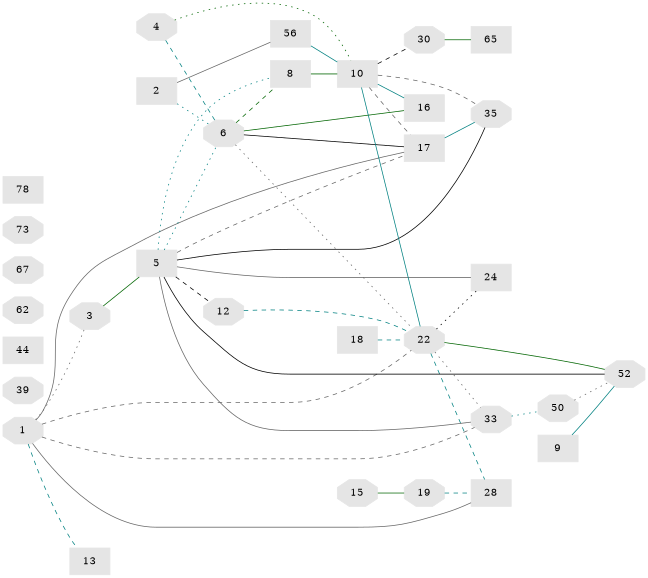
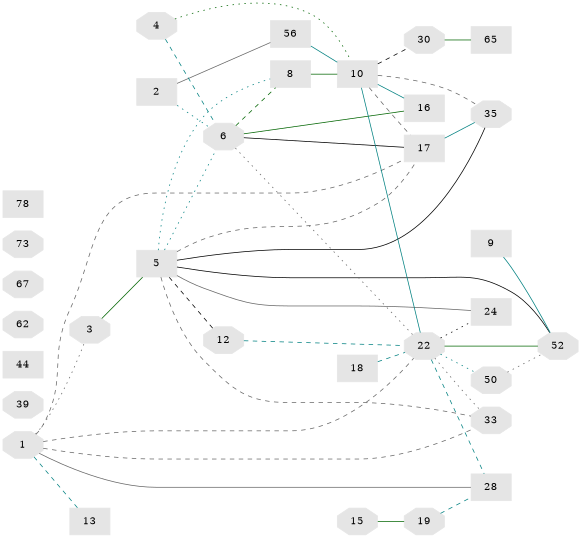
edge "17" -- "1": style solid -> dashed
edge "50" -- "33": now "50" -- "22"
edge "5" -- "33": style solid -> dashed
